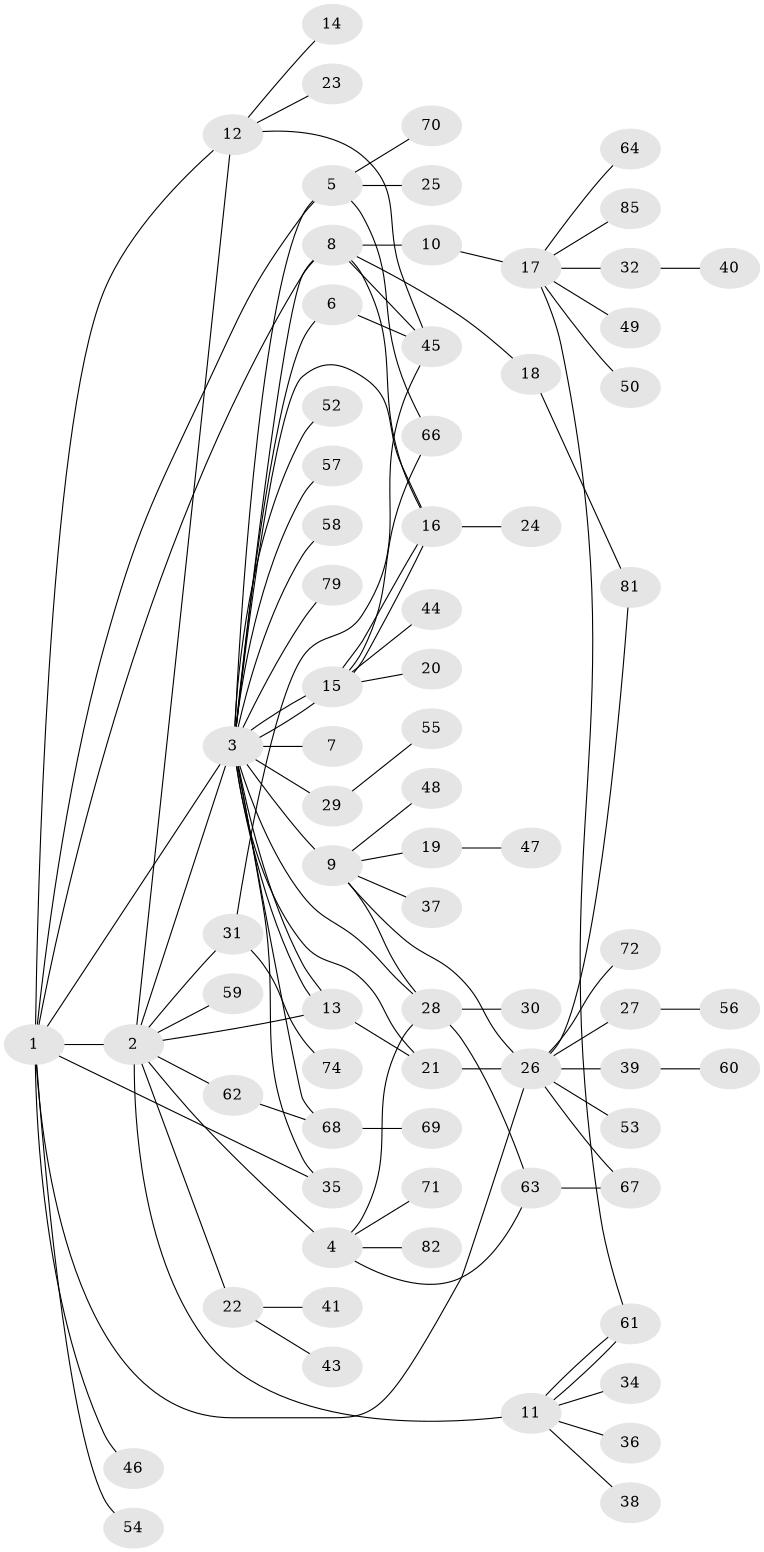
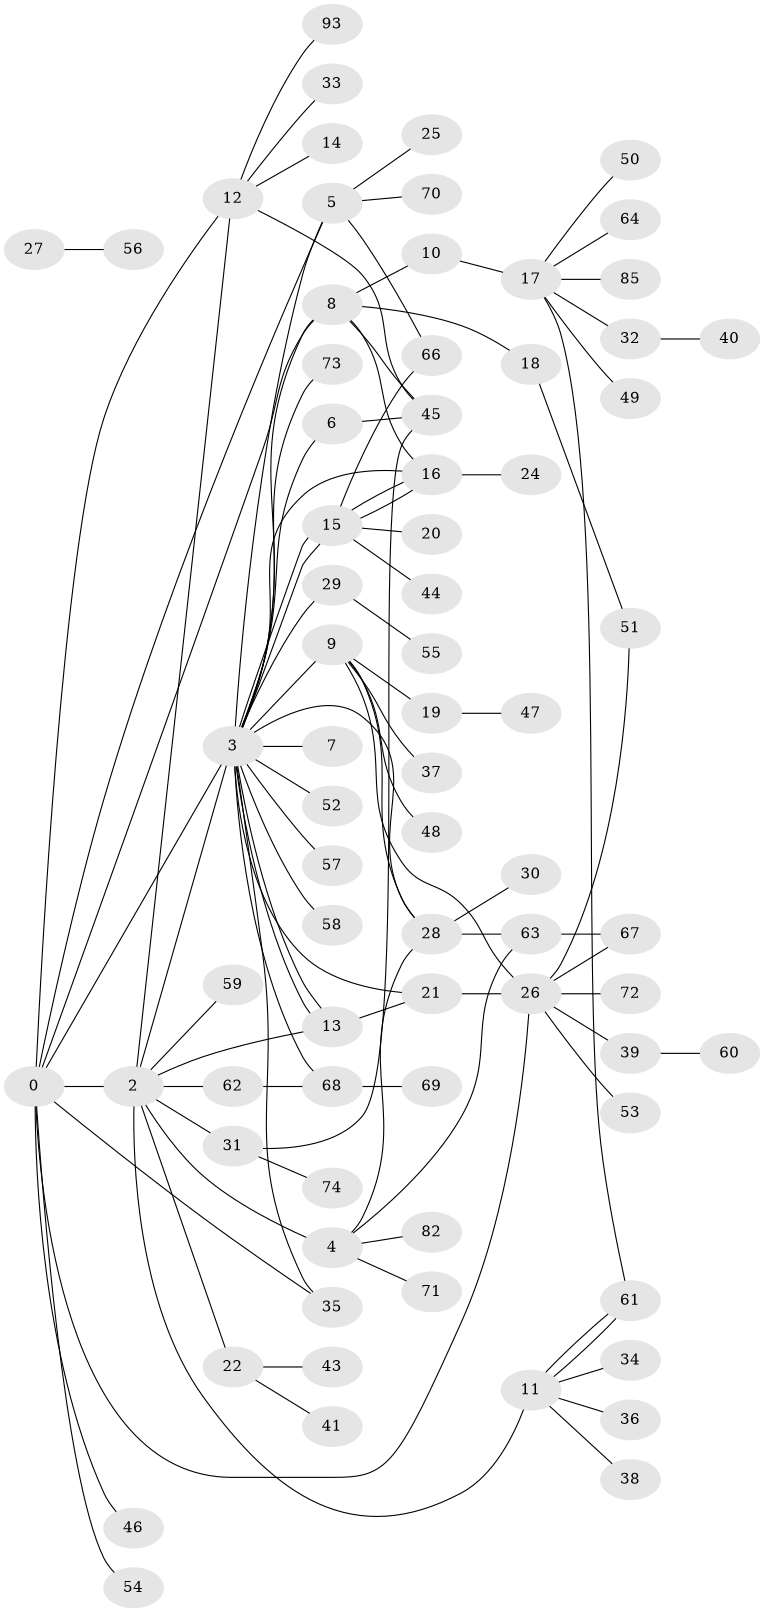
node "33": added
node "23": label "23" -> "93"
node "79": label "79" -> "73"
node "81": label "81" -> "51"
edge "27" -- "26": removed
node "1": label "1" -> "0"
